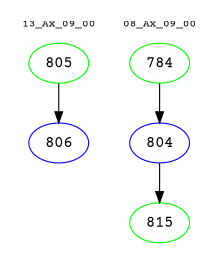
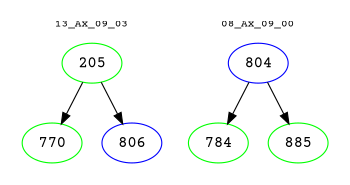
cluster "13_Ax_09_00": label "13_Ax_09_00" -> "13_Ax_09_03"
node "805": label "805" -> "205"
edge "784" -> "804": reversed
node "770": added
node "815": label "815" -> "885"
